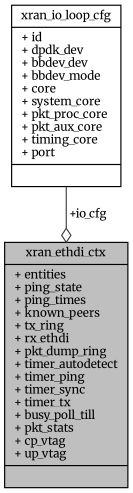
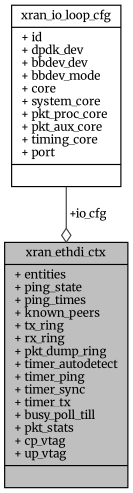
node "xran_ethdi_ctx": text "+ rx_ethdi" -> "+ rx_ring"
